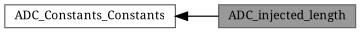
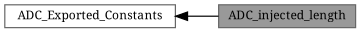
node "ADC_Constants_Constants": label "ADC_Constants_Constants" -> "ADC_Exported_Constants"
